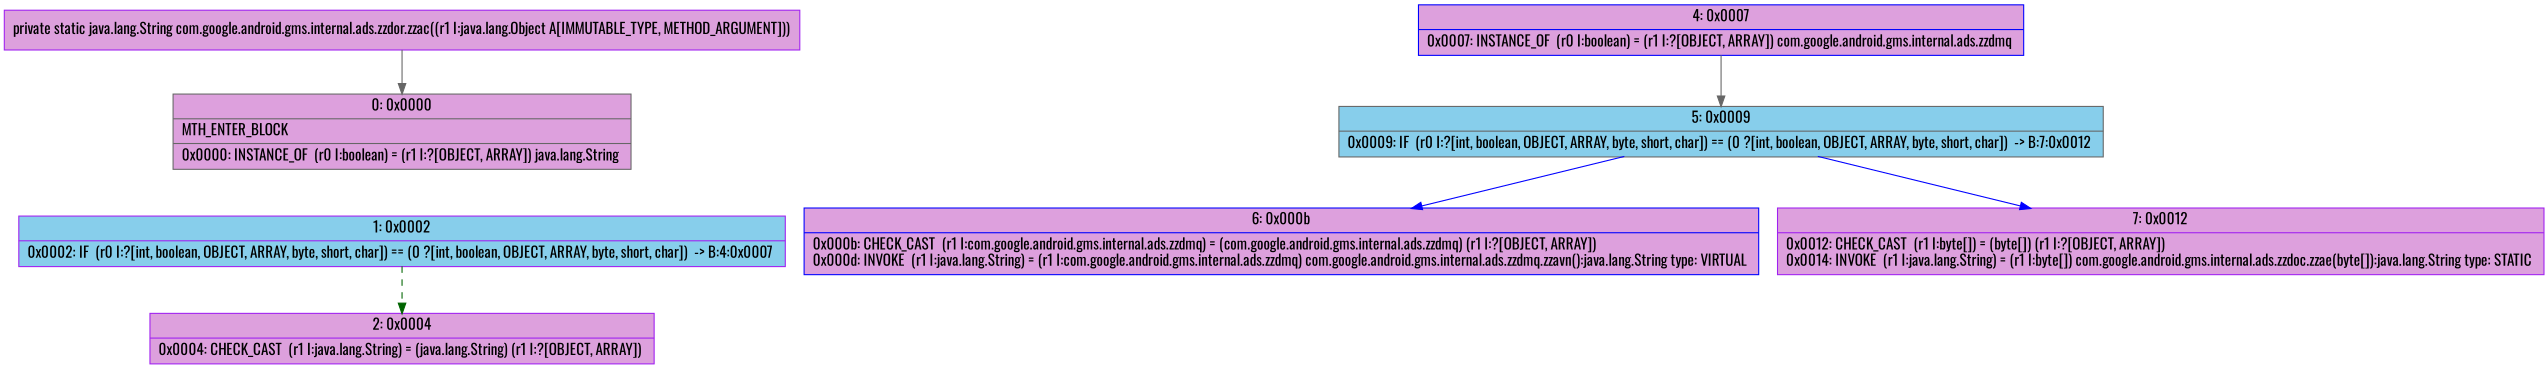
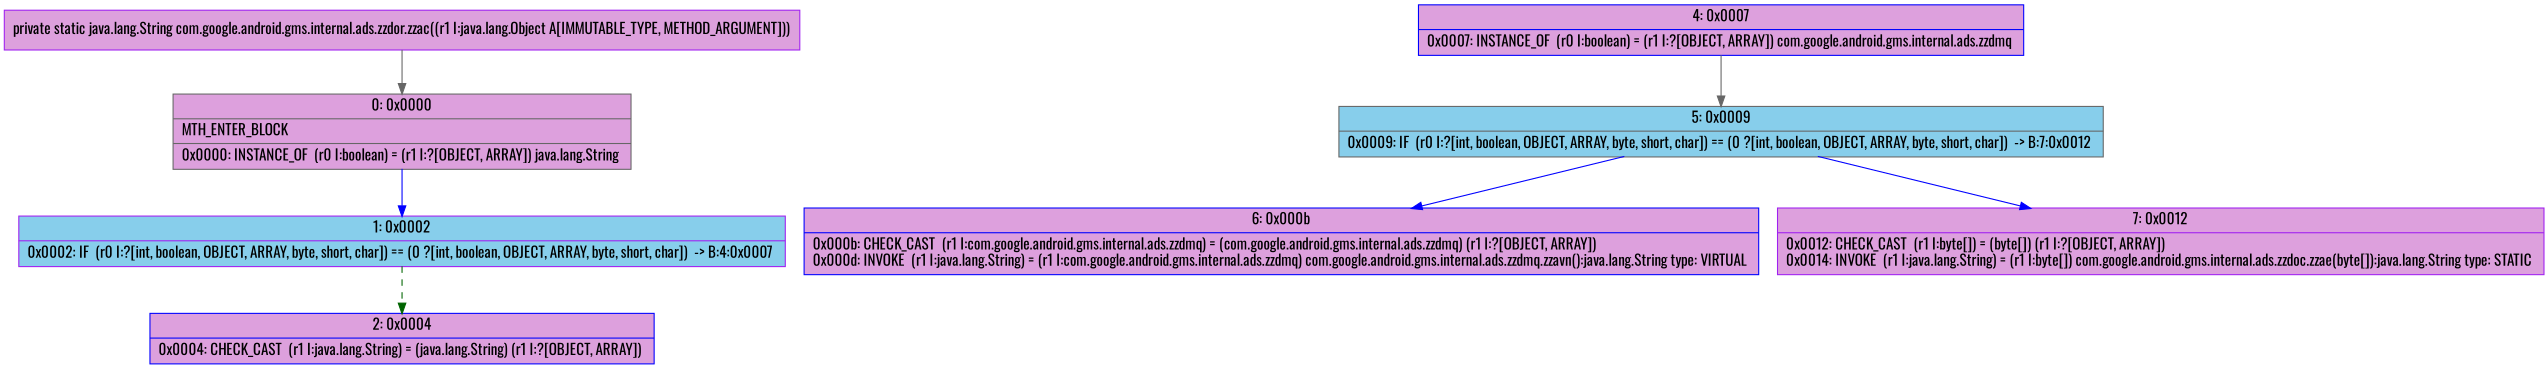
edge "0: 0x0000" -> "1: 0x0002": added
node "2: 0x0004": color purple -> blue
